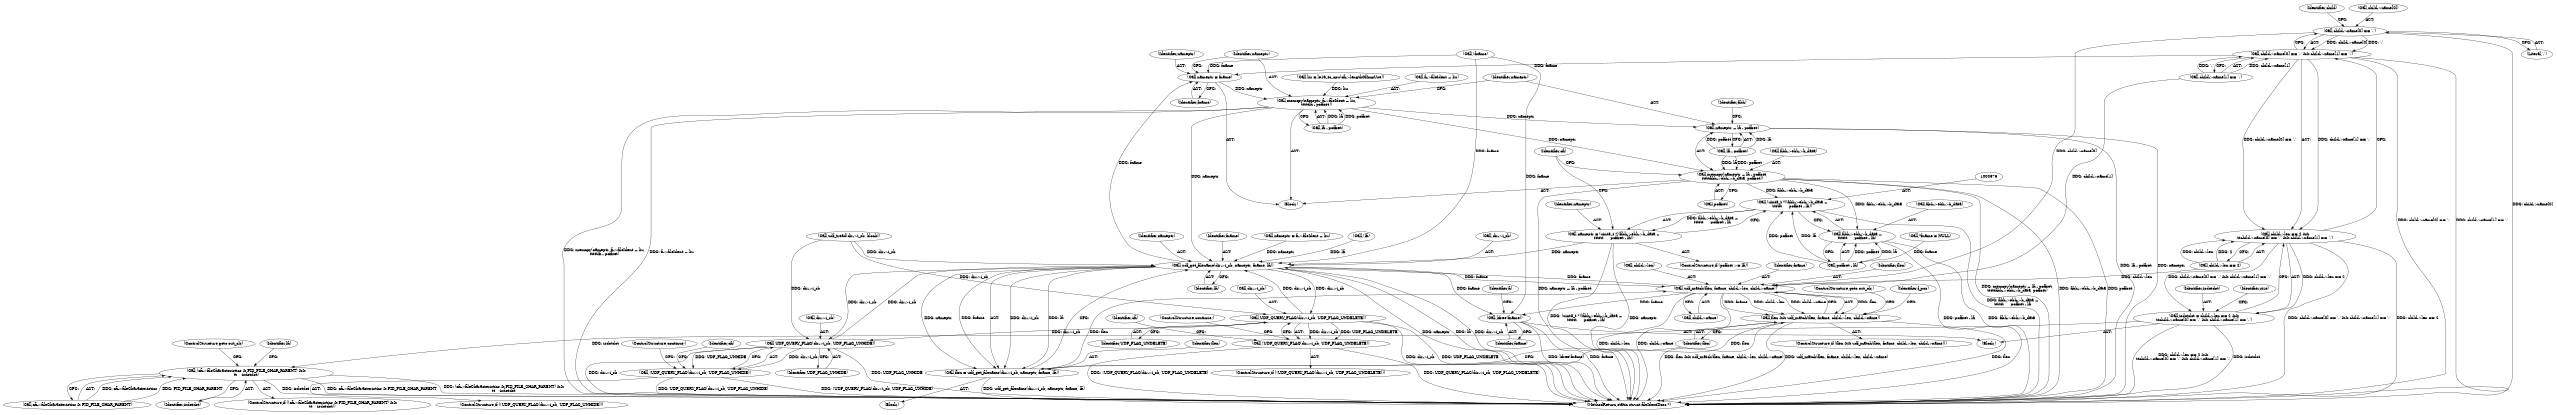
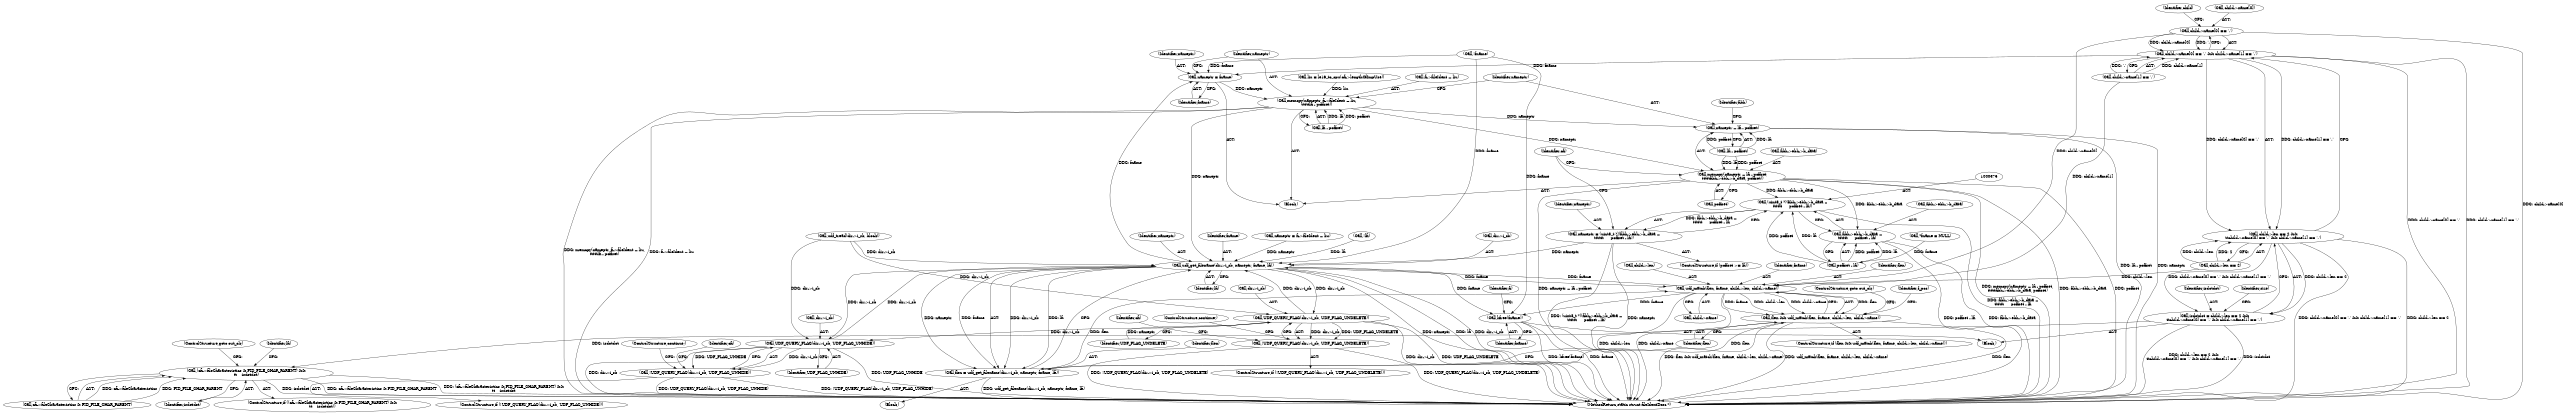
node "(Literal,'.')": removed
edge "(Identifier,UDF_FLAG_UNDELETE)" -> "(Call,UDF_QUERY_FLAG(dir->i_sb, UDF_FLAG_UNDELETE))": label "AST: " -> "DDG: nameptr"
